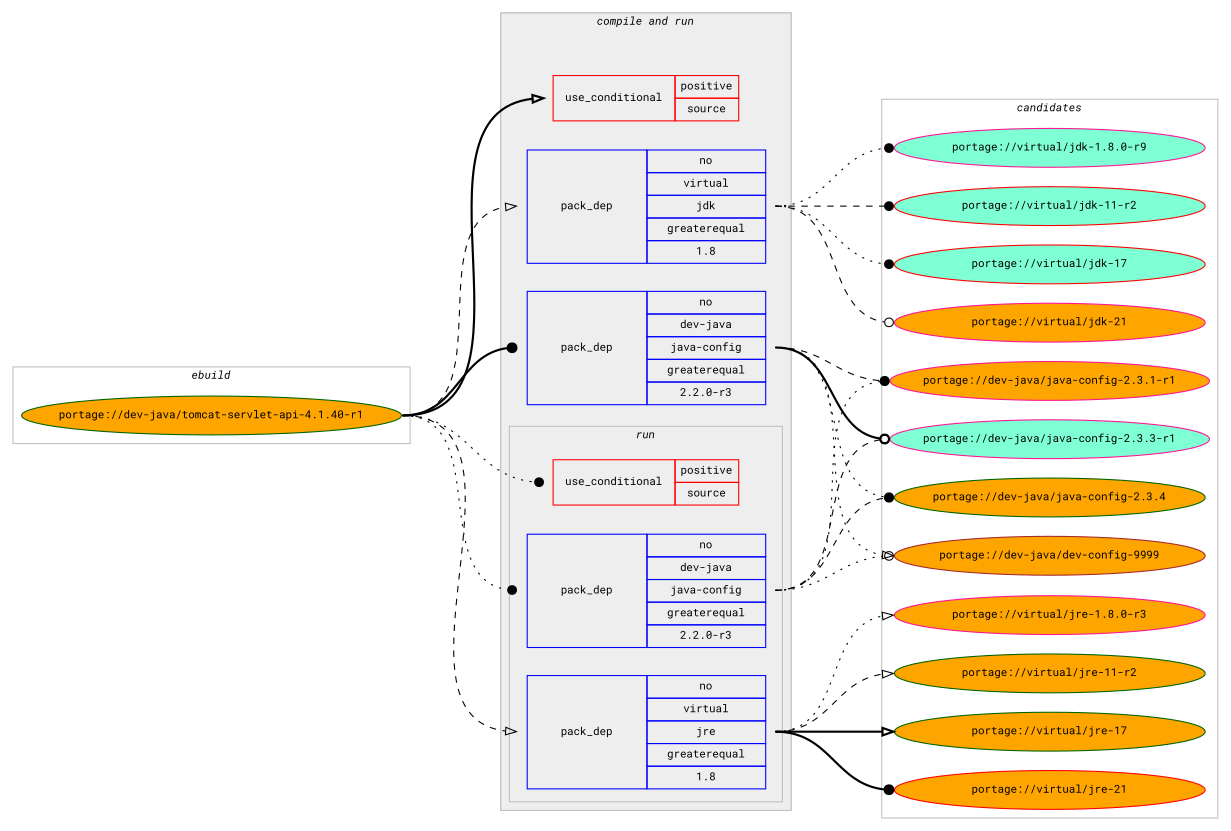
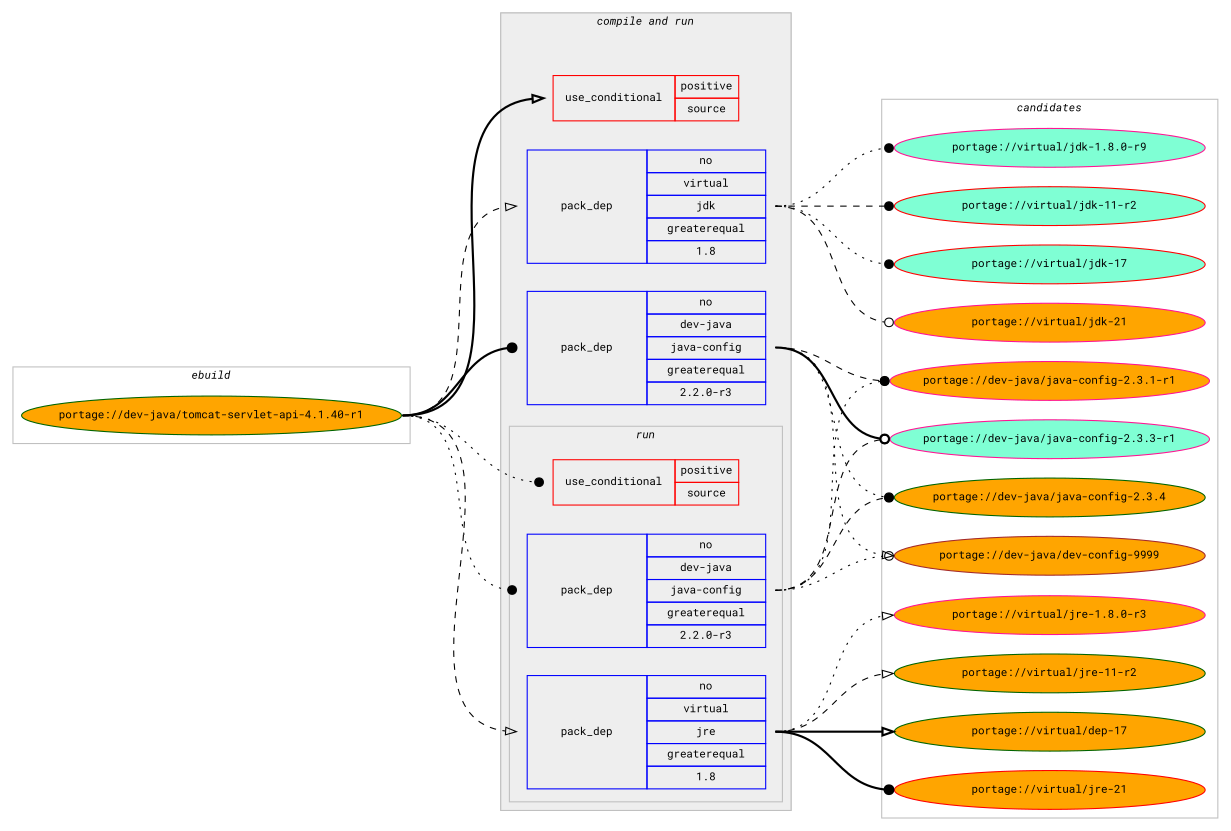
node "portage://virtual/jre-17": label "portage://virtual/jre-17" -> "portage://virtual/dep-17"
